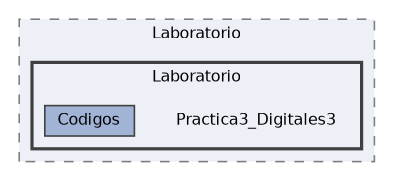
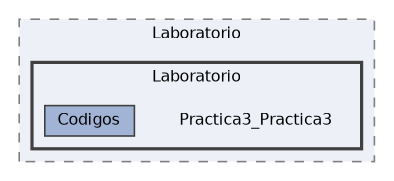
node "Practica3_Digitales3": label "Practica3_Digitales3" -> "Practica3_Practica3"
